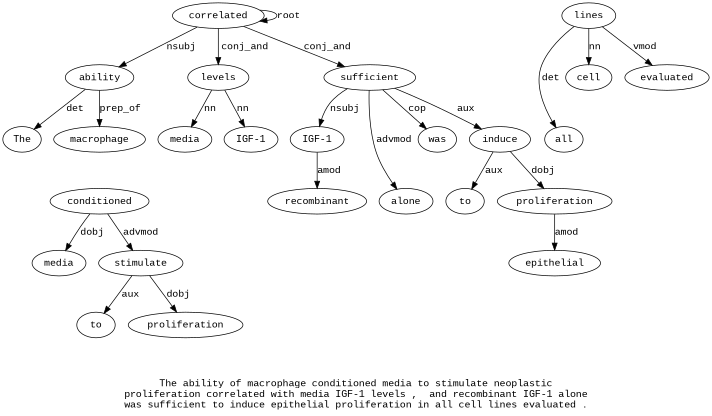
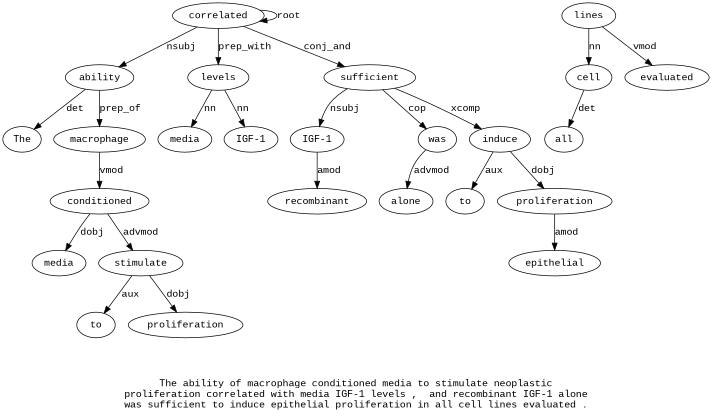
edge "correlated" -> "levels": label "conj_and" -> "prep_with"
edge "lines" -> "all": now "cell" -> "all"
edge "sufficient" -> "induce": label "aux" -> "xcomp"
edge "sufficient" -> "alone": now "was" -> "alone"
edge "macrophage" -> "conditioned": added, label "vmod"
